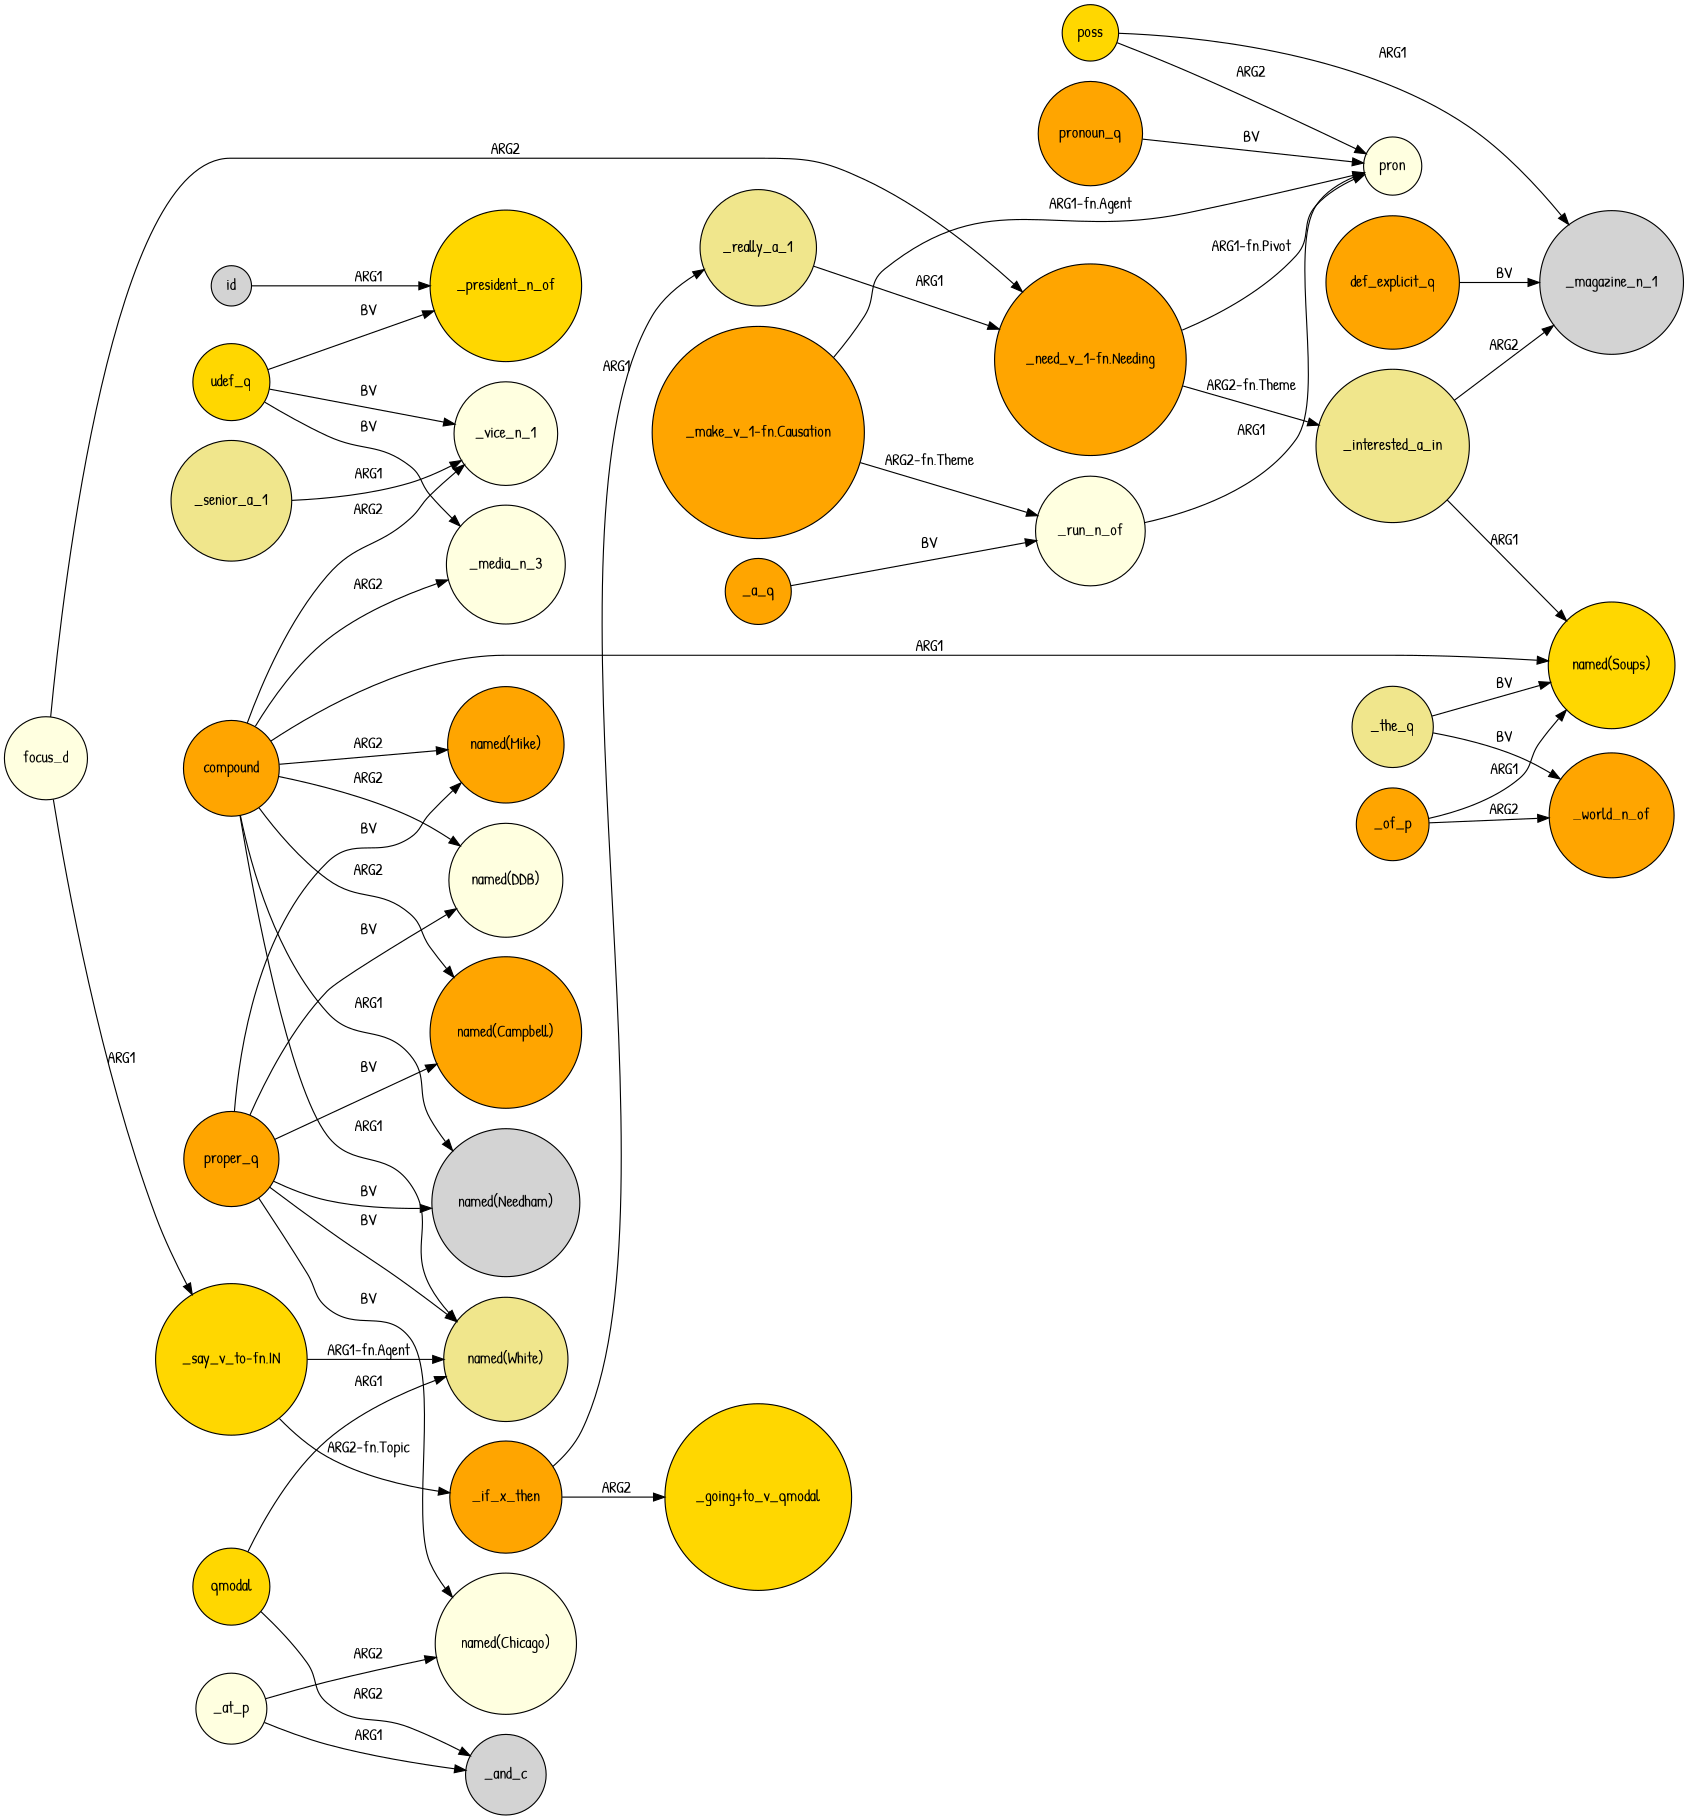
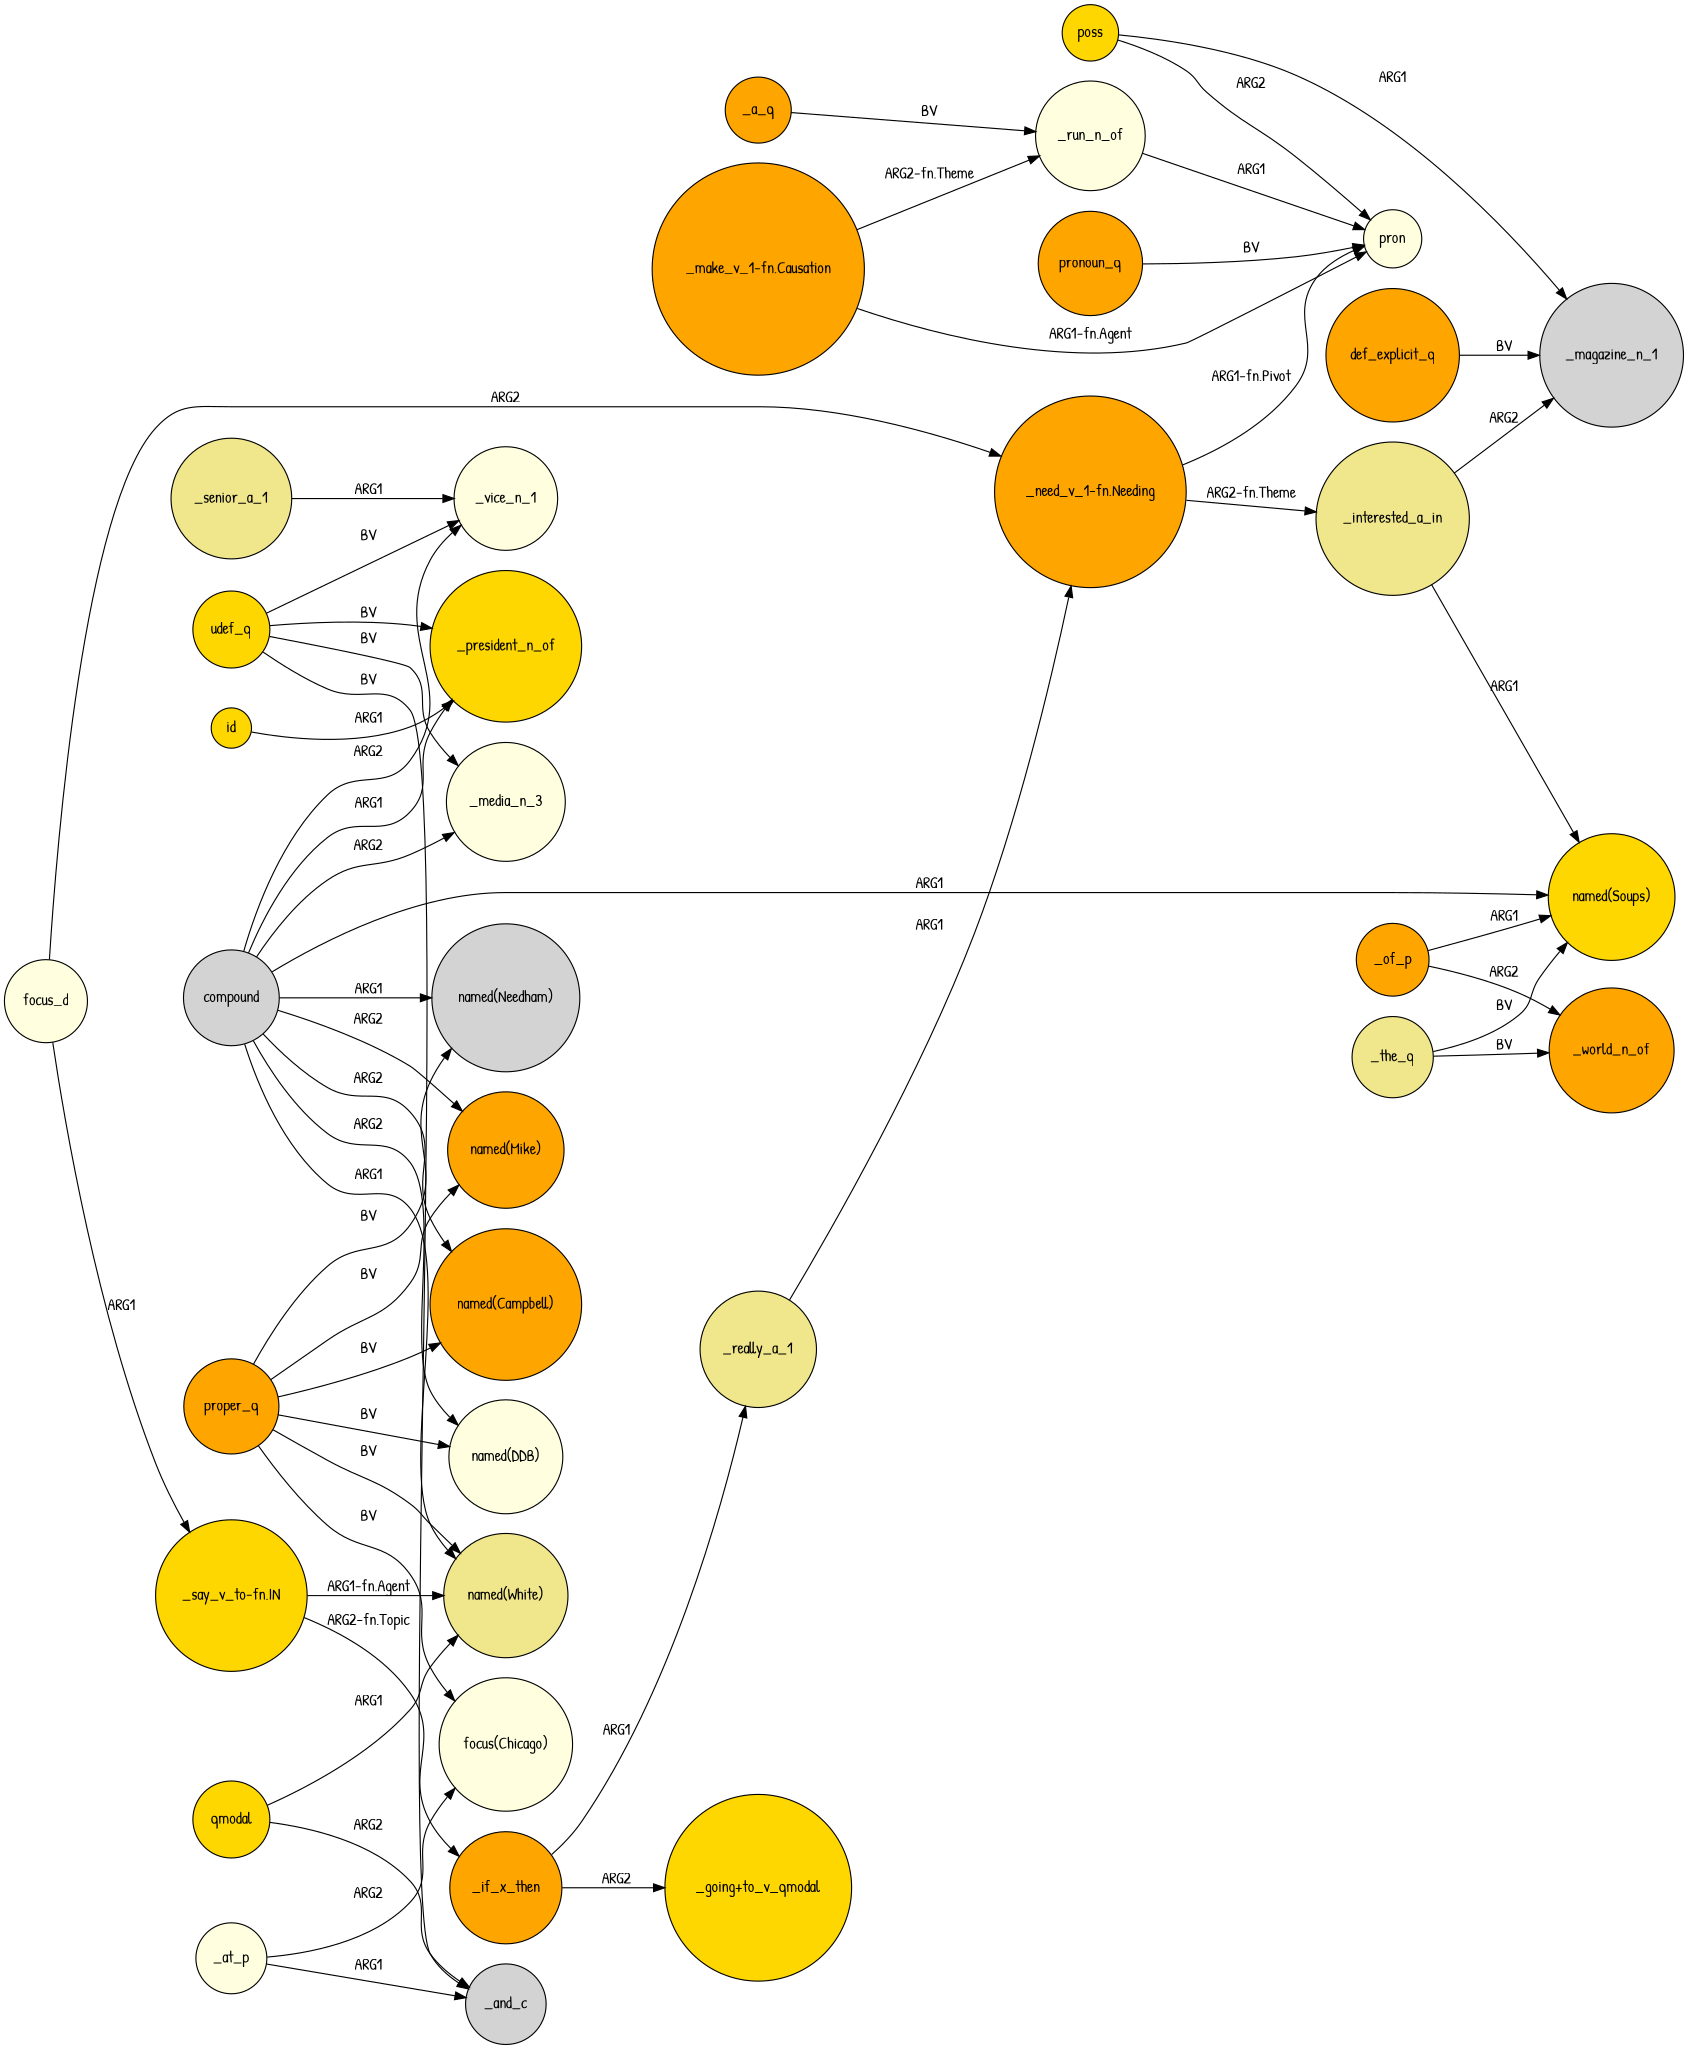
node "id": fillcolor lightgrey -> gold
node "compound": fillcolor orange -> lightgrey
edge "compound" -> "_president_n_of": added, label "ARG1"
edge "udef_q" -> "_and_c": added, label "BV"
node "named(Chicago)": label "named(Chicago)" -> "focus(Chicago)"
